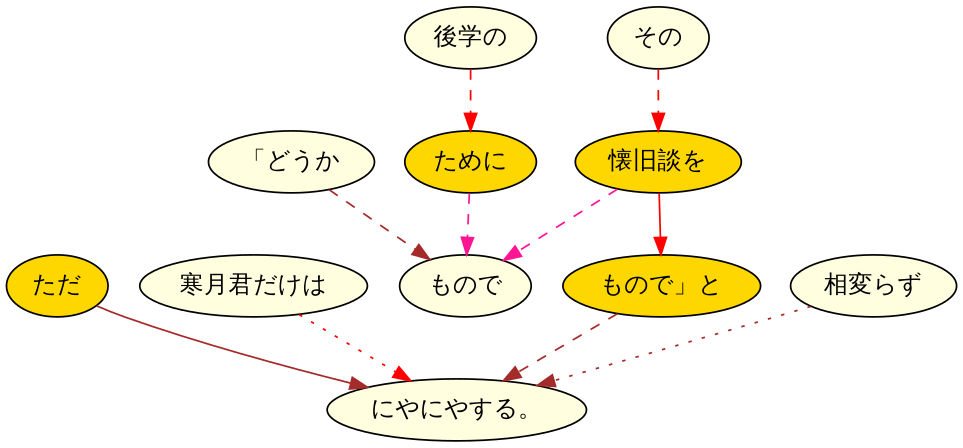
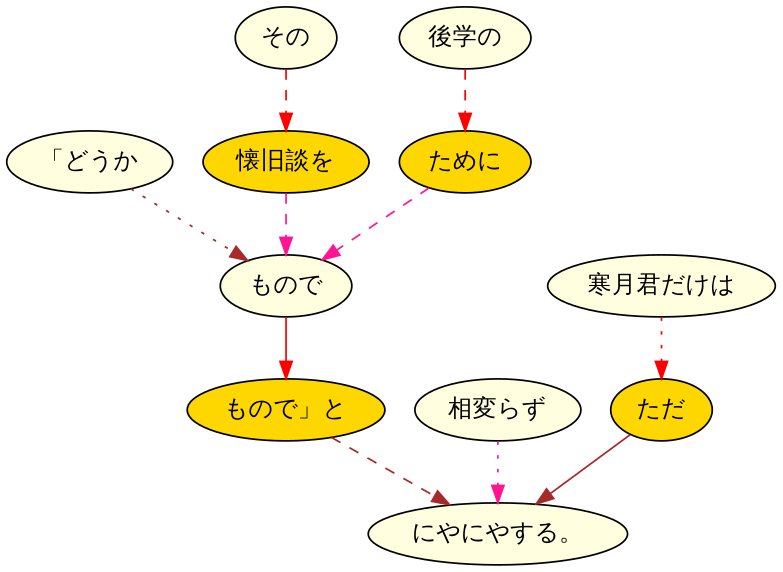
edge "懐旧談を" -> "もので」と": now "もので" -> "もので」と"
edge "「どうか" -> "もので": style dashed -> dotted
edge "寒月君だけは" -> "にやにやする。": now "寒月君だけは" -> "ただ"
edge "相変らず" -> "にやにやする。": color brown -> deeppink
